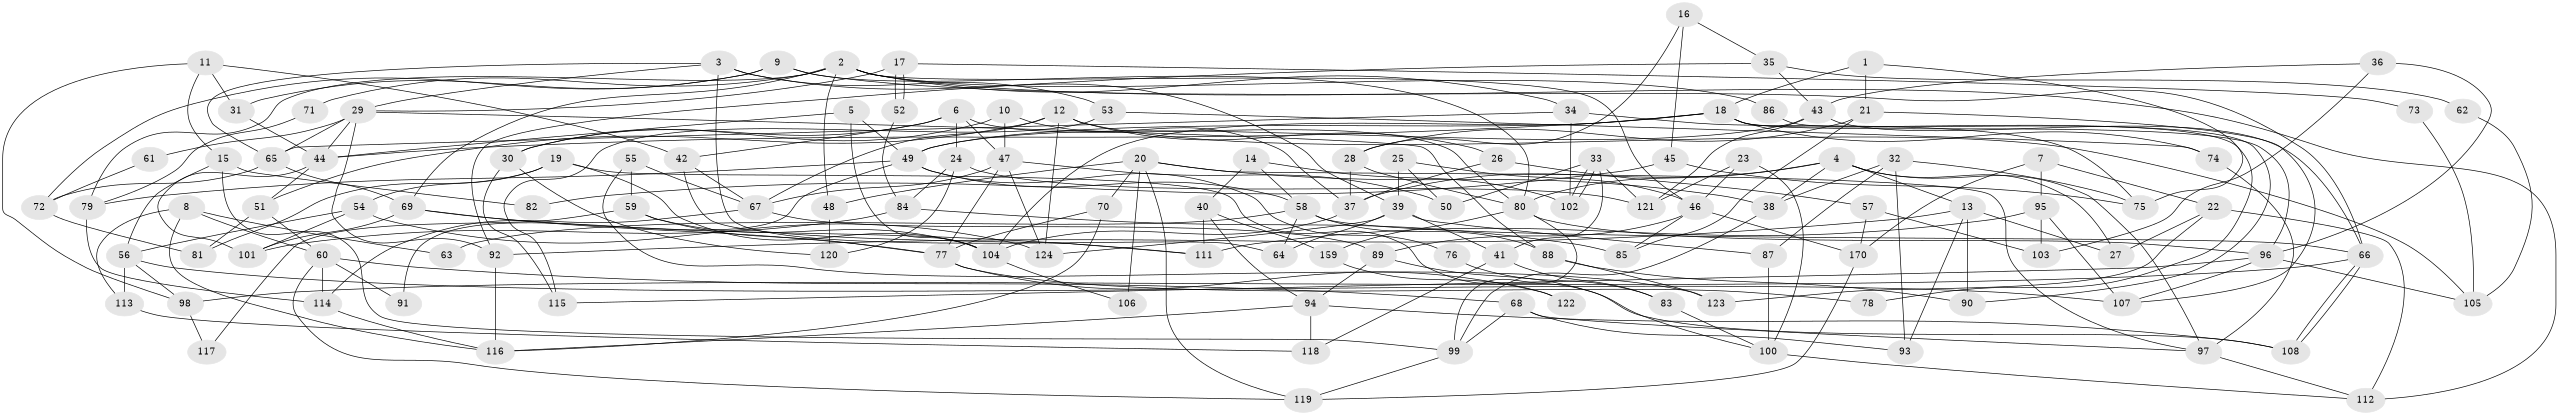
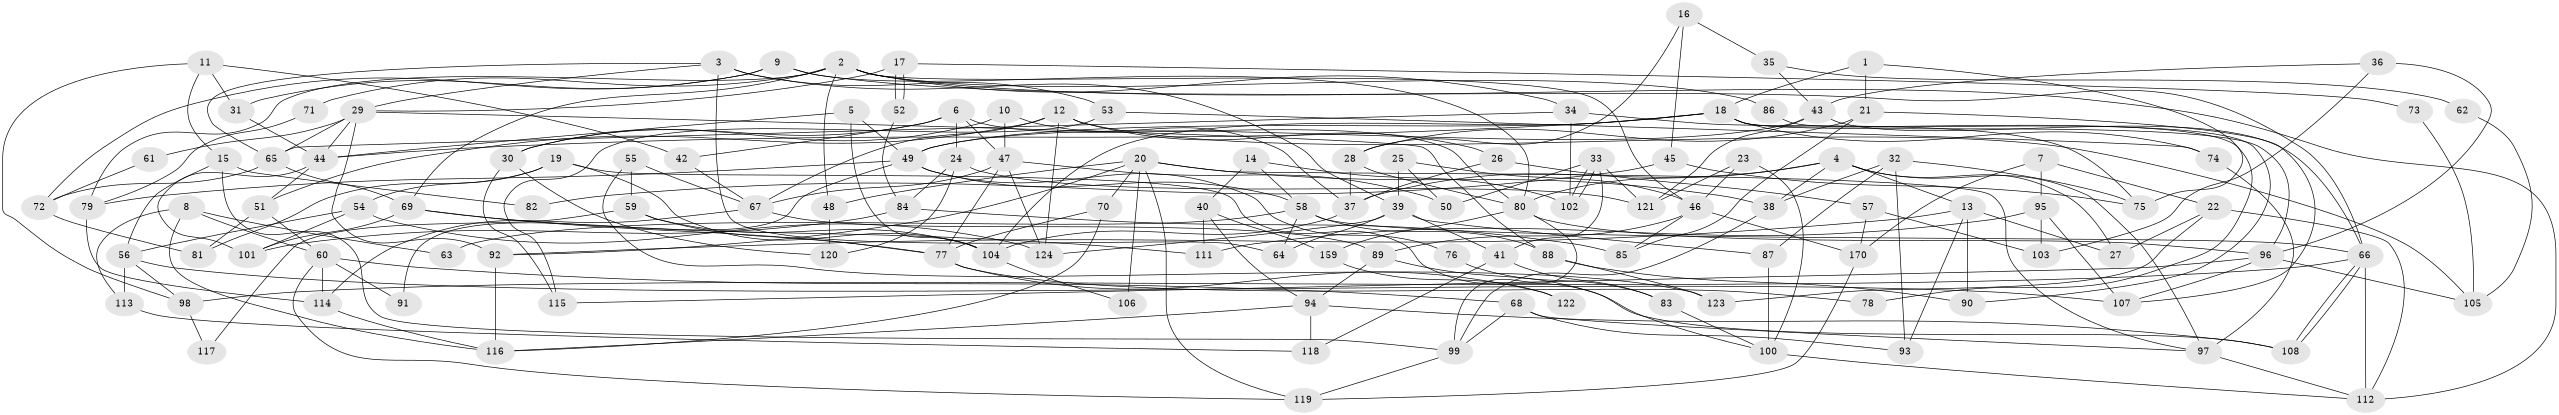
edge "35" -- "92": now "20" -- "92"
edge "42" -- "111": removed
edge "66" -- "112": added
